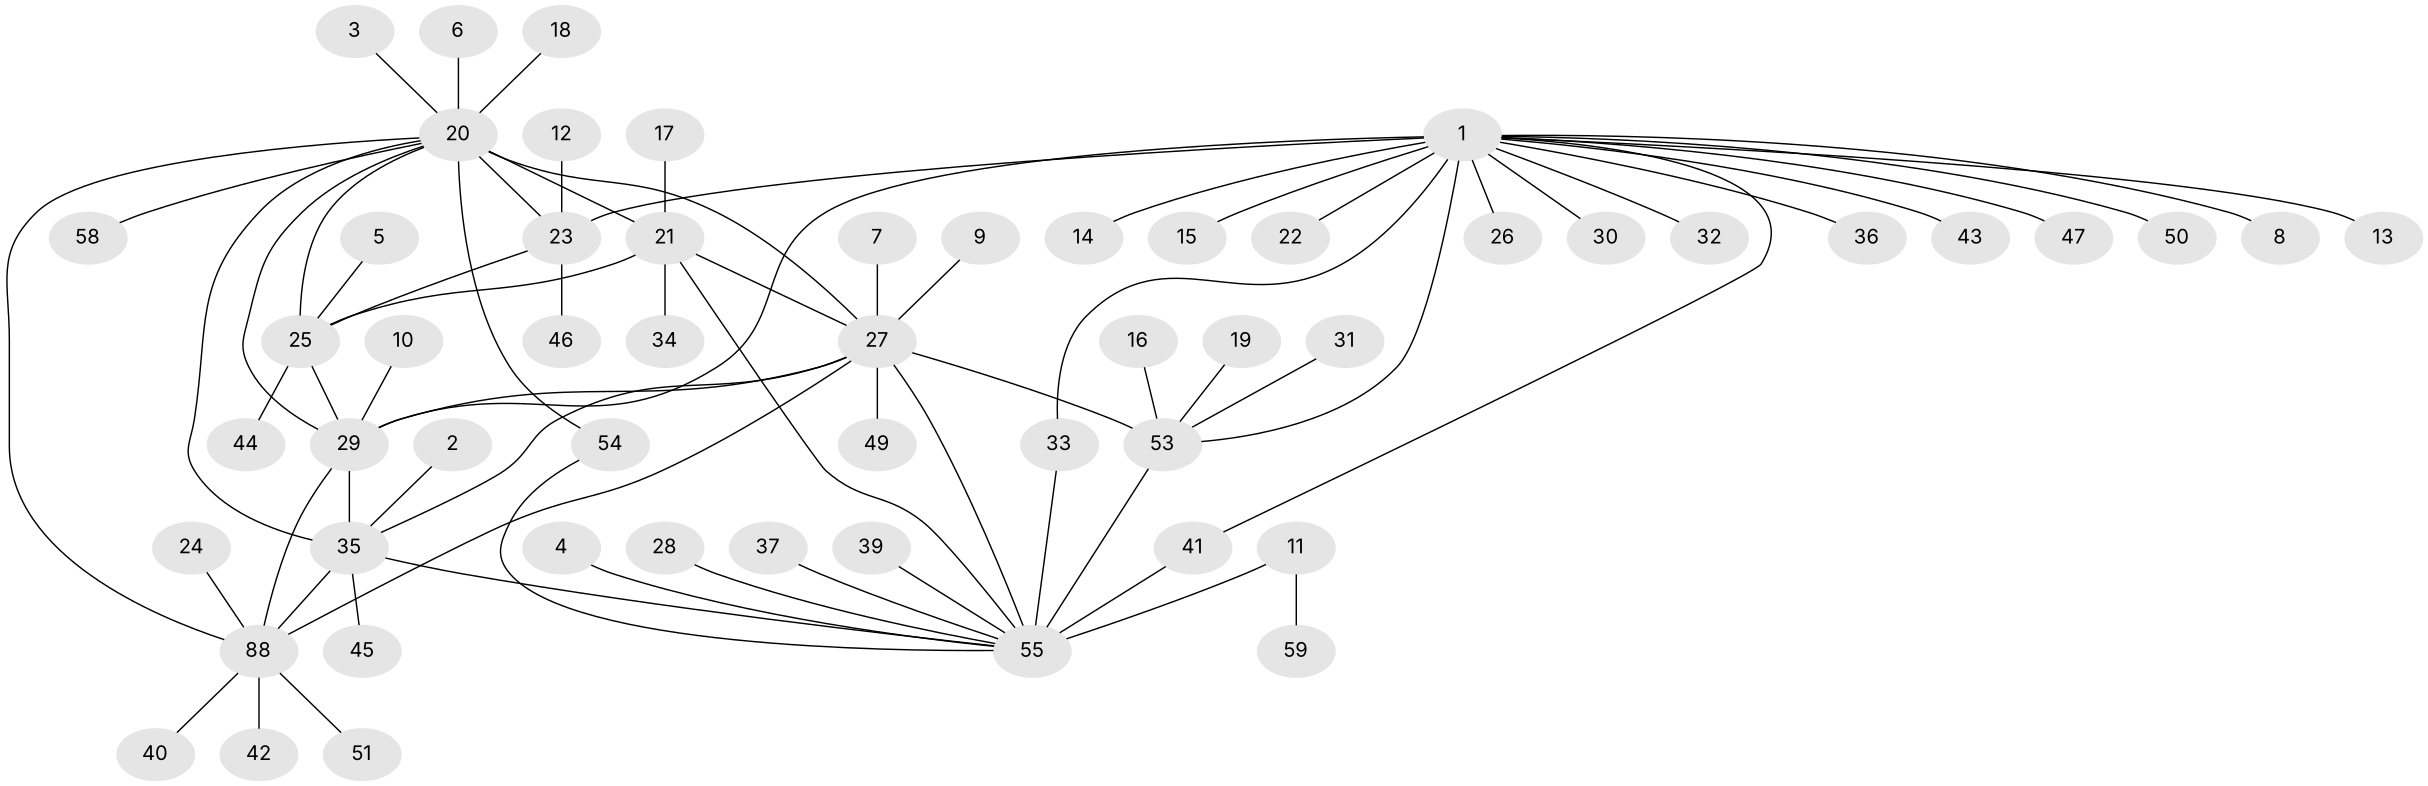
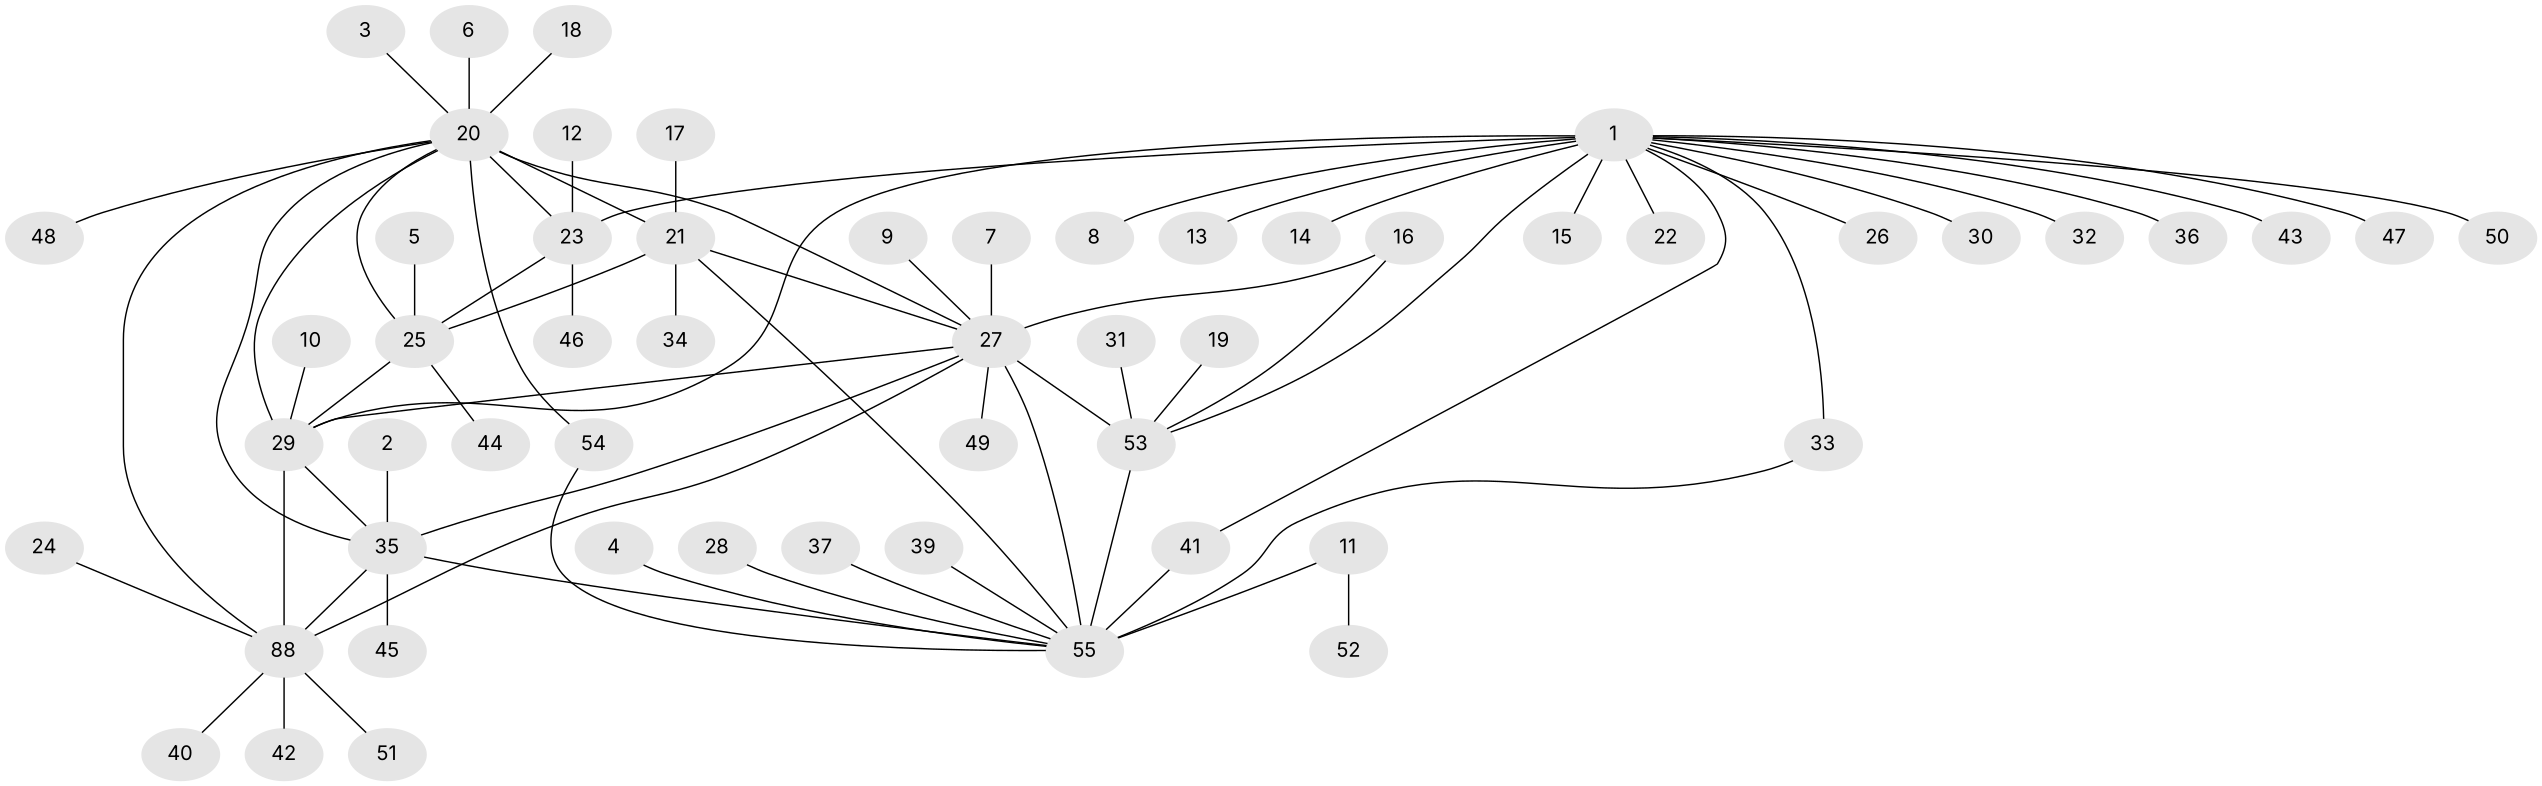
node "58": label "58" -> "48"
edge "16" -- "27": added
node "59": label "59" -> "52"
